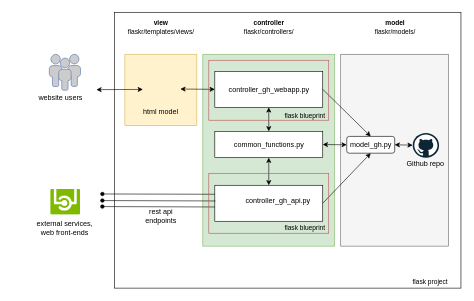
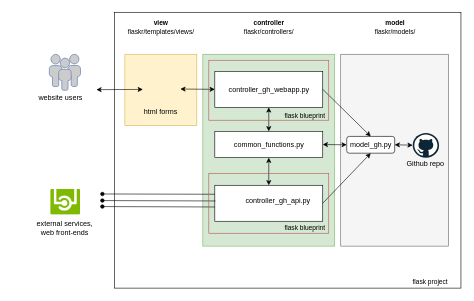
node "html model": label "html model" -> "html forms"
node "rest api endpoints": removed
